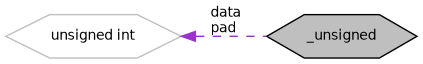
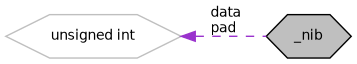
node "_unsigned": label "_unsigned" -> "_nib"
